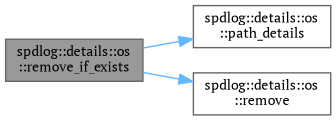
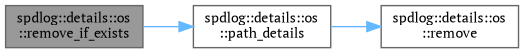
edge "spdlog::details::os ::remove_if_exists" -> "spdlog::details::os ::remove": now "spdlog::details::os ::path_details" -> "spdlog::details::os ::remove"
